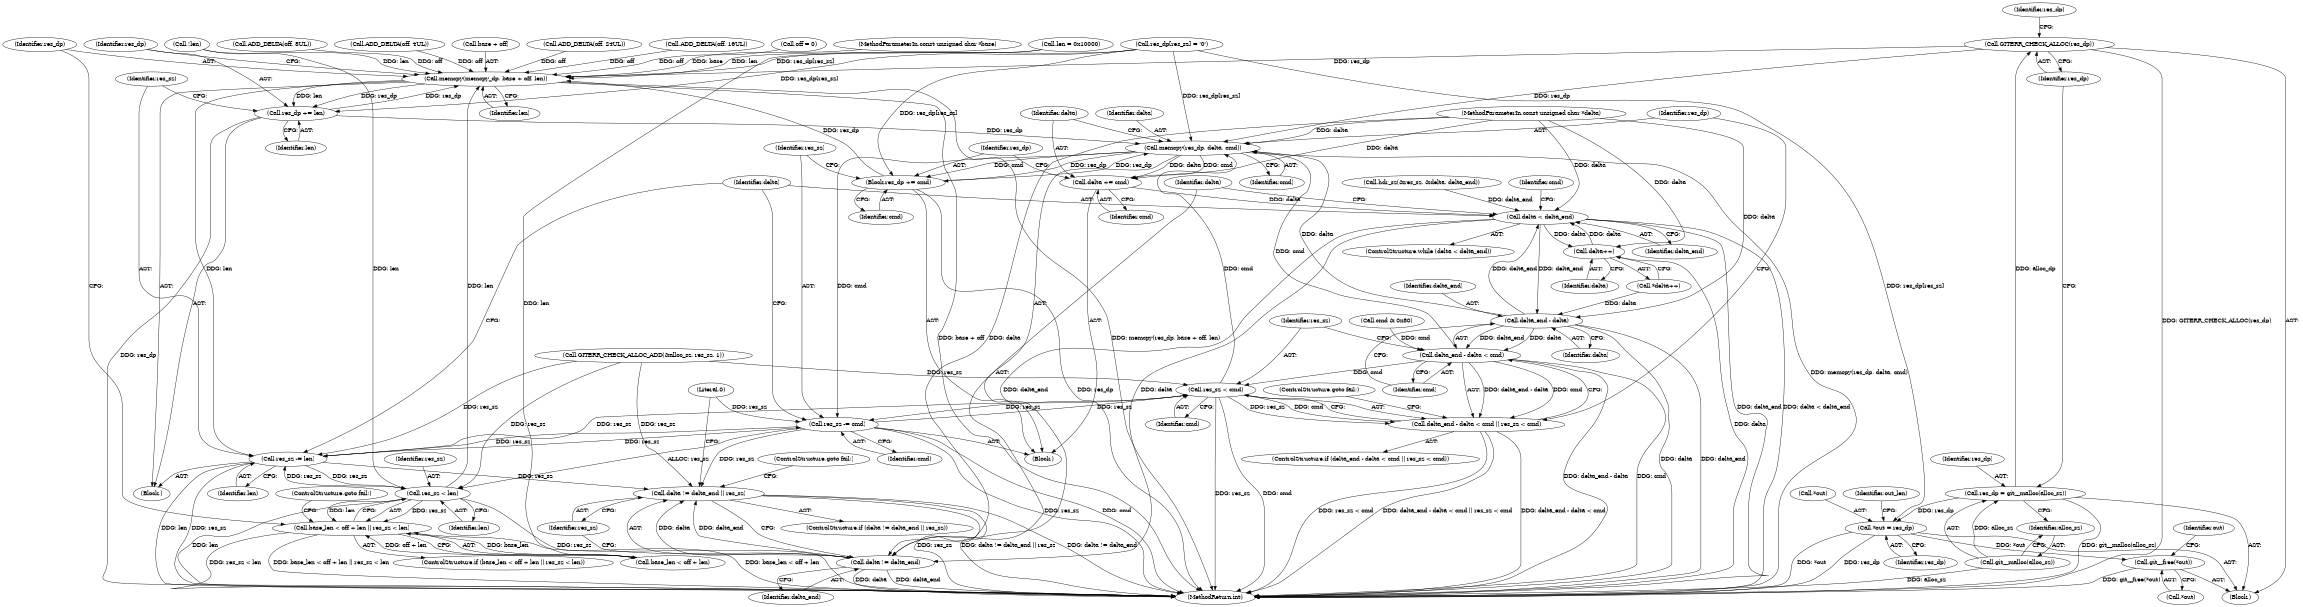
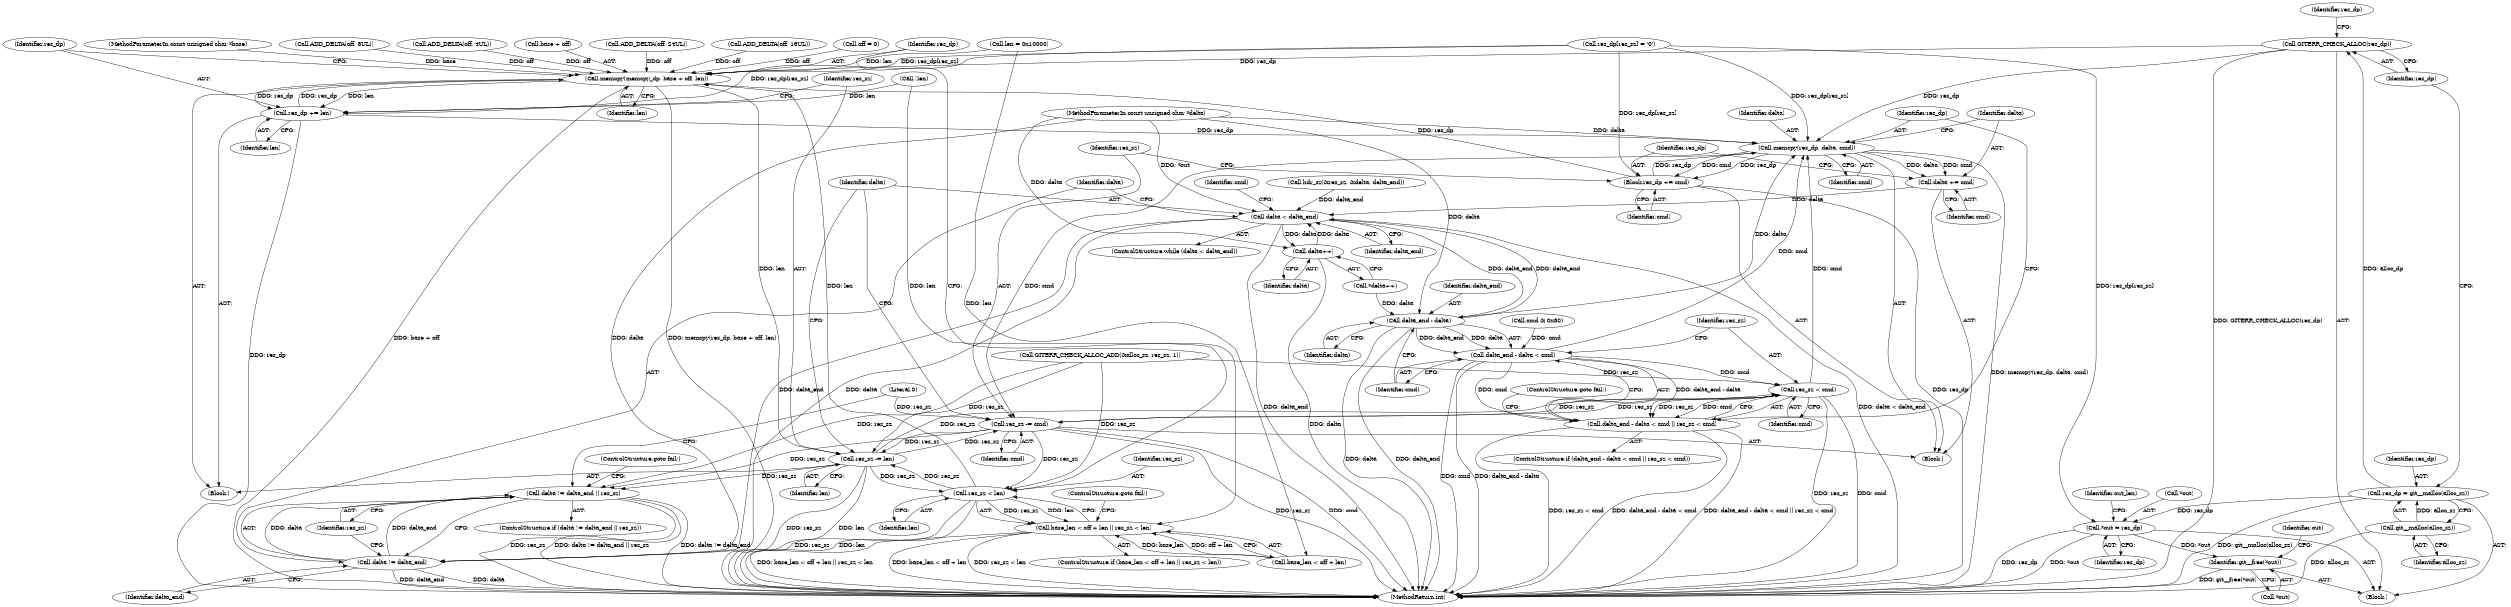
edge "(Call,!len)" -> "(Call,memcpy(memcpy_dp, base + off, len))": now "(Call,!len)" -> "(Call,res_dp += len)"
edge "(MethodParameterIn,const unsigned char *delta)" -> "(Call,delta += cmd)": removed, label "DDG: delta"
edge "(MethodParameterIn,const unsigned char *delta)" -> "(Call,delta < delta_end)": label "DDG: delta" -> "DDG: *out"
edge "(Call,res_sz -= cmd)" -> "(Call,res_sz < len)": label "ALLOC: res_sz" -> "DDG: res_sz"
edge "(Call,res_dp = git__malloc(alloc_sz))" -> "(Identifier,alloc_sz)": now "(Call,res_dp = git__malloc(alloc_sz))" -> "(Call,git__malloc(alloc_sz))"
node "(Call,git__free(*out))": label "(Call,git__free(*out))" -> "(Identifier,git__free(*out))"
